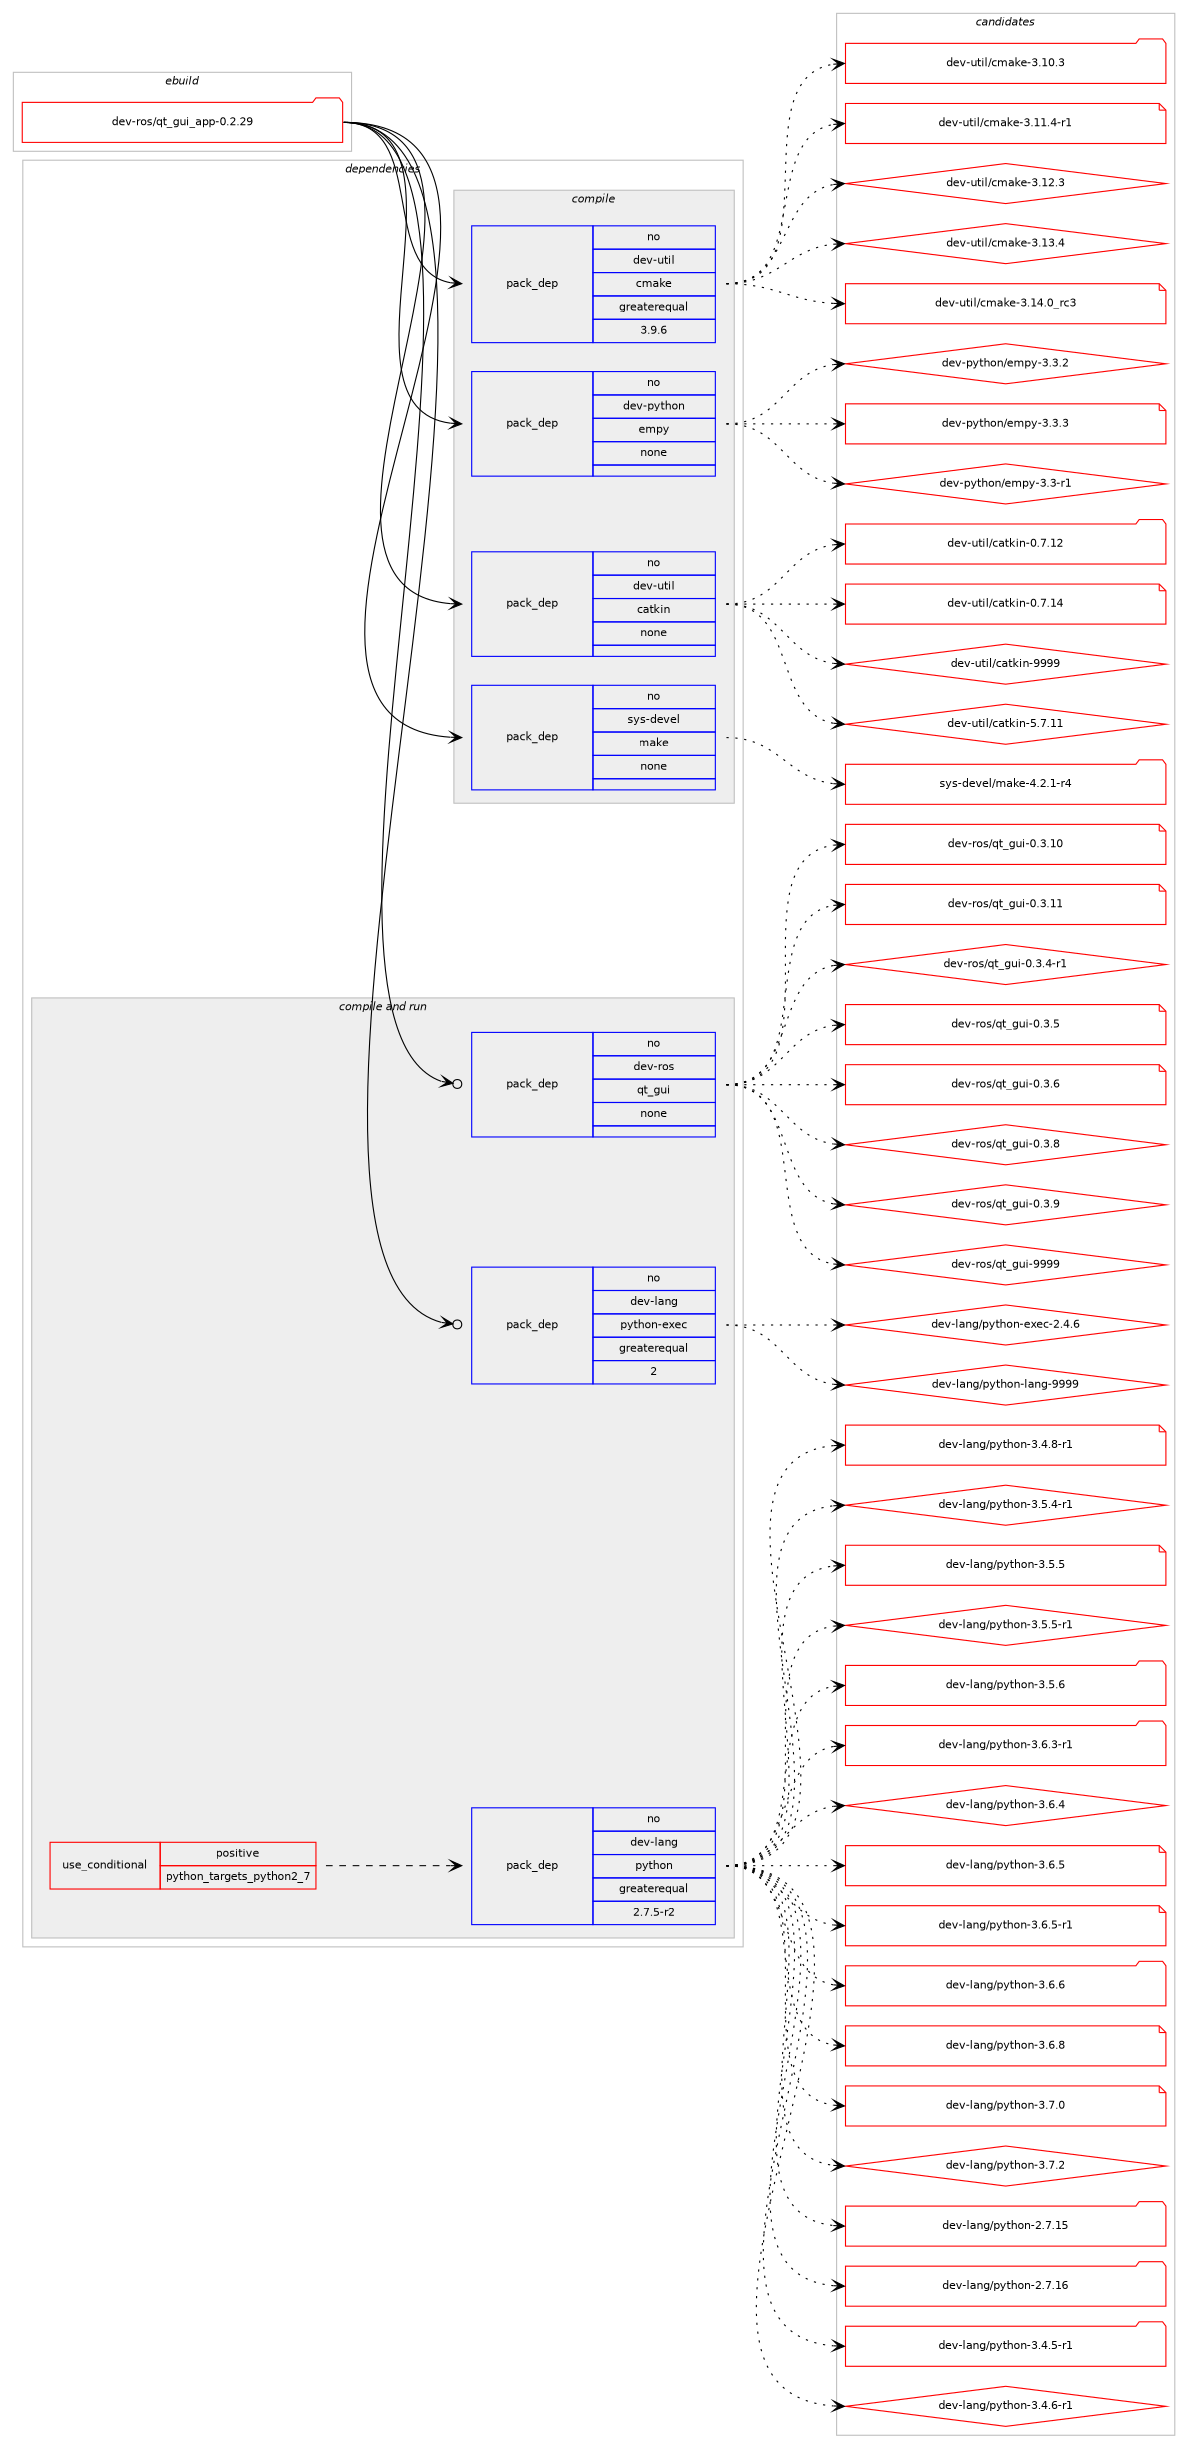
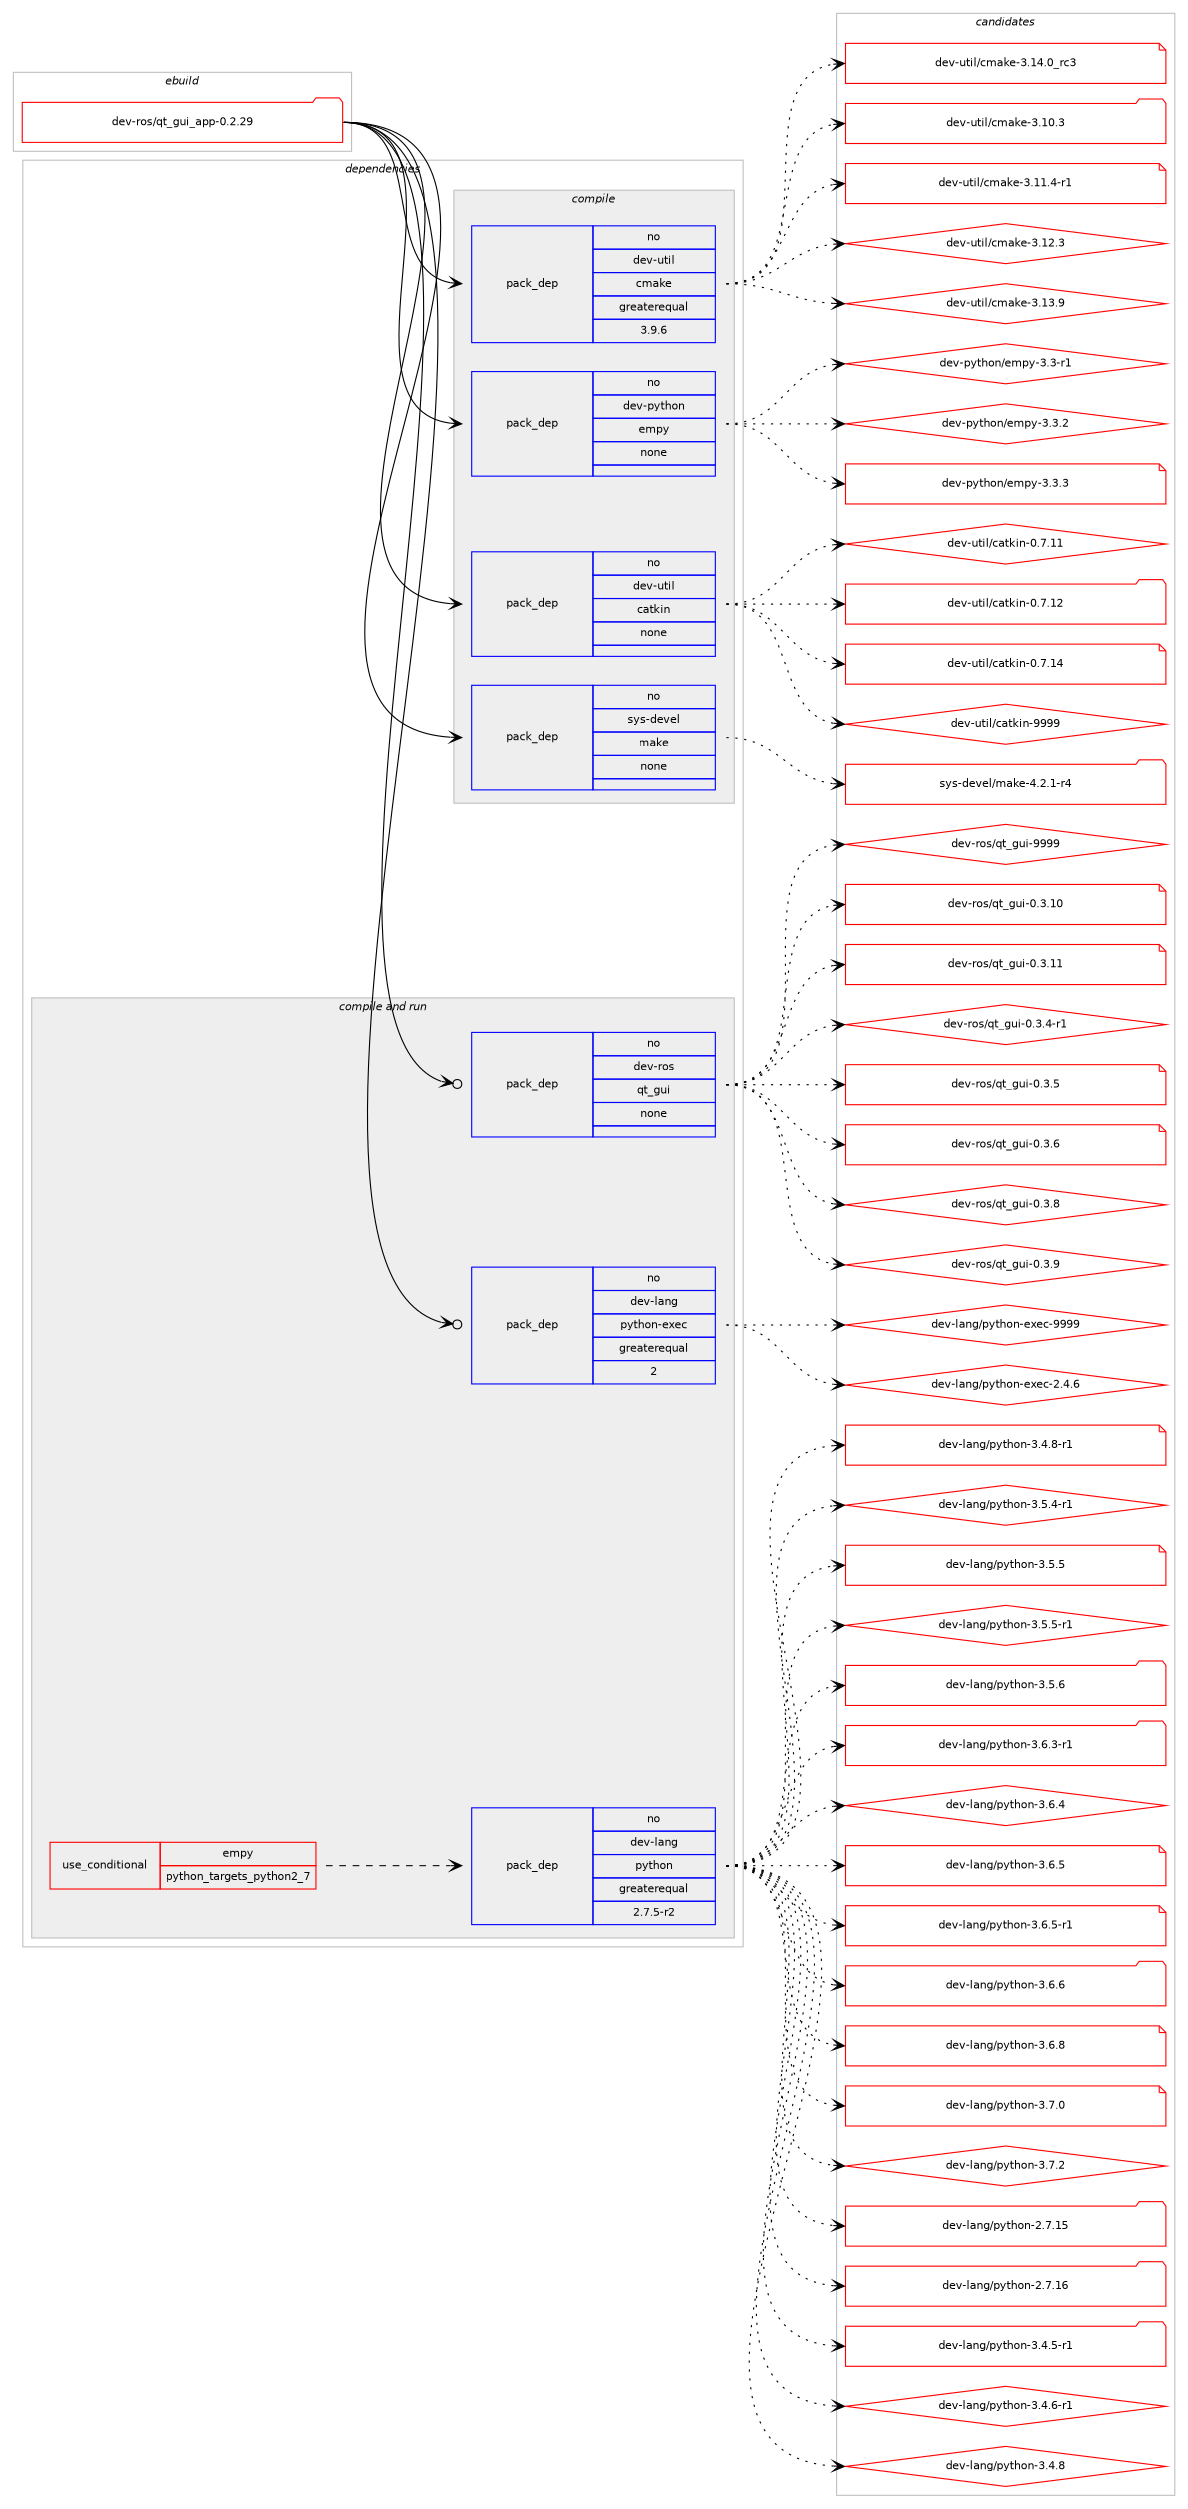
node "dev-util/cmake-3.13.4": label "dev-util/cmake-3.13.4" -> "dev-util/cmake-3.13.9"
node "dev-util/catkin-5.7.11": label "dev-util/catkin-5.7.11" -> "dev-util/catkin-0.7.11"
node "dev-lang/python-lang-9999": label "dev-lang/python-lang-9999" -> "dev-lang/python-exec-9999"
node "use_conditional": text "positive" -> "empy"
node "dev-lang/python-3.4.8": added
